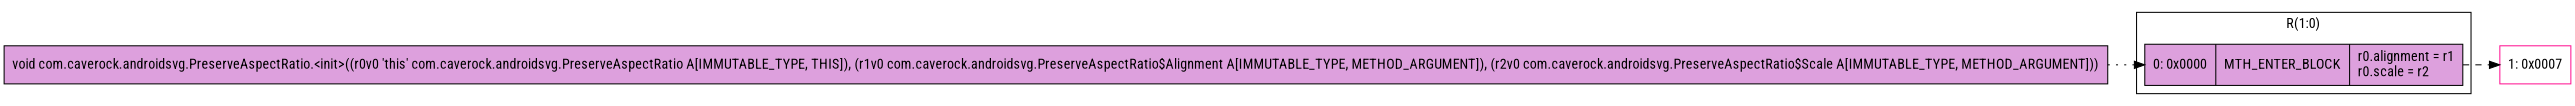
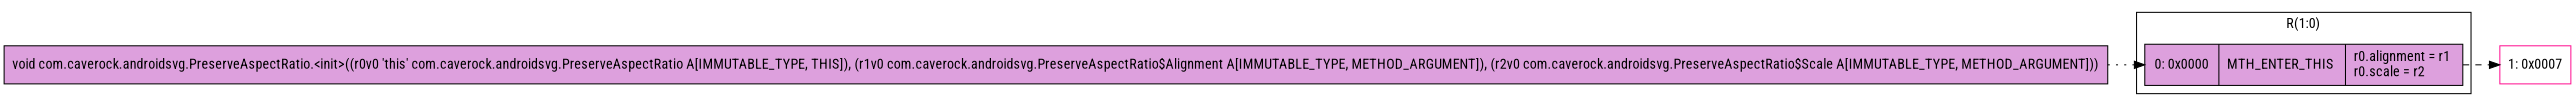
node "0: 0x0000": text "MTH_ENTER_BLOCK" -> "MTH_ENTER_THIS"
